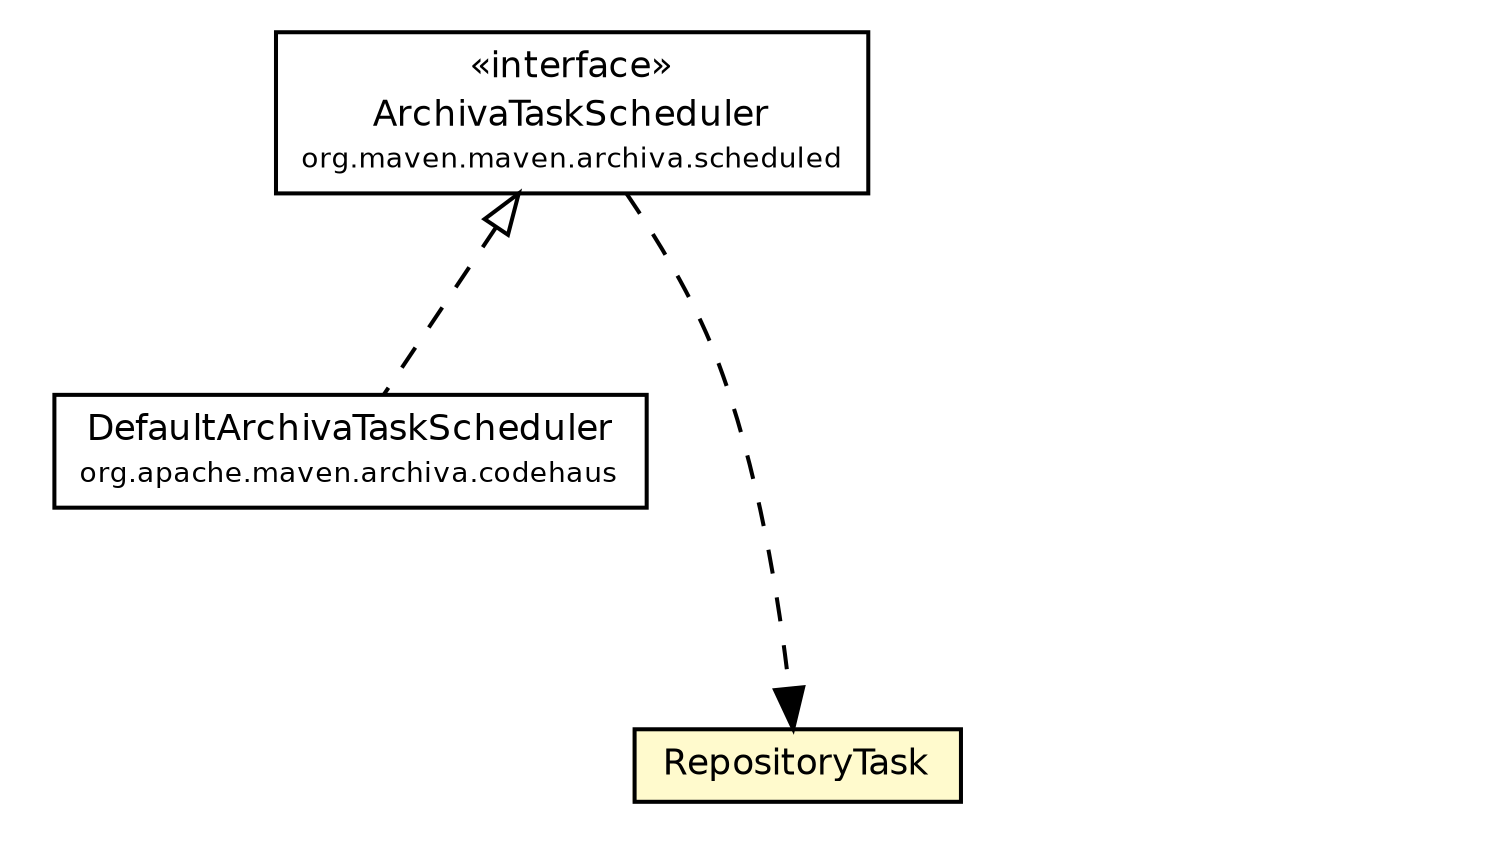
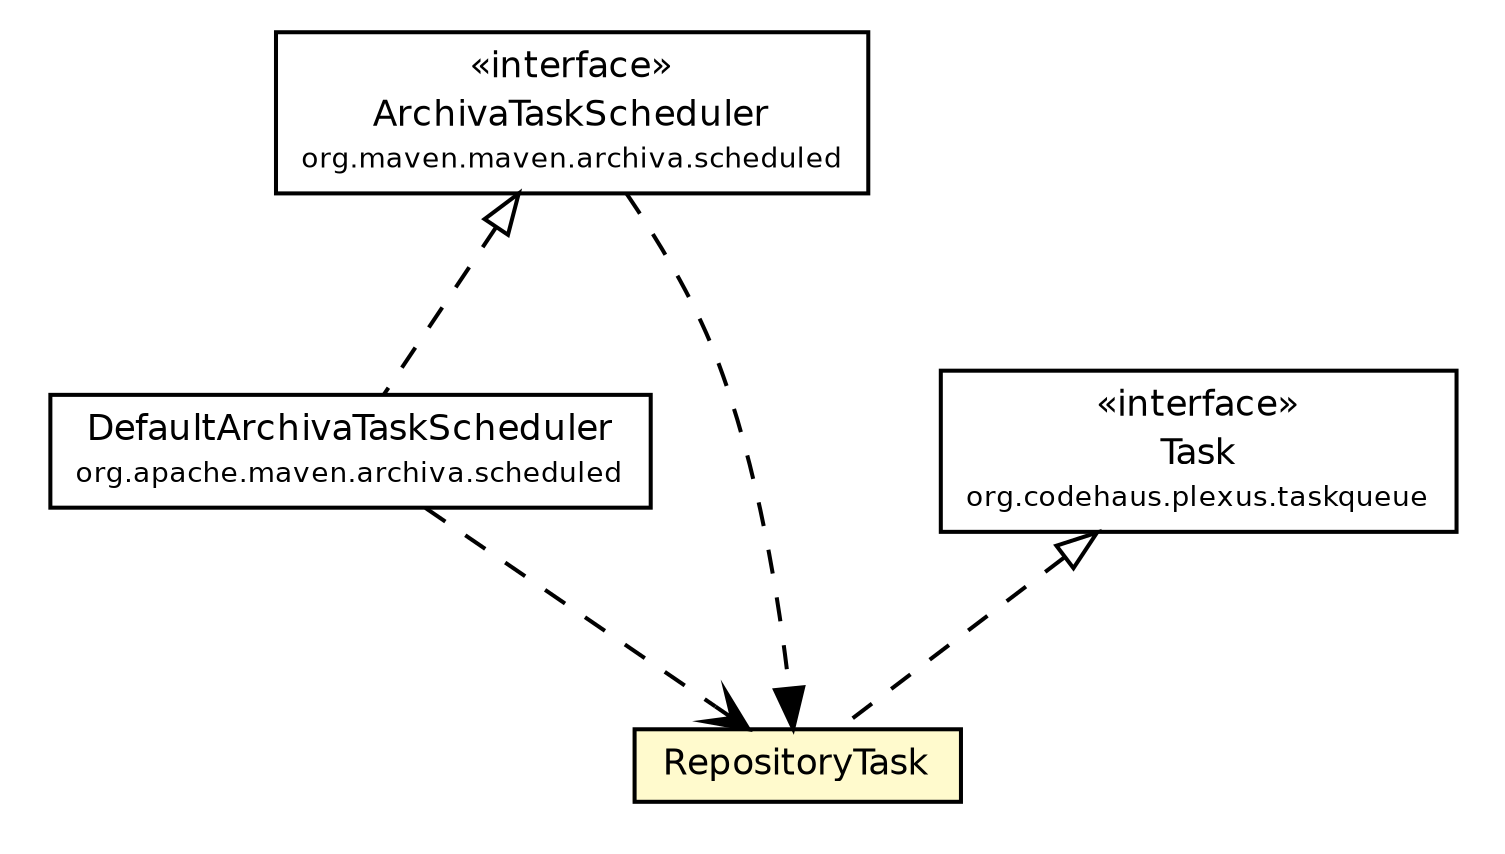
node "Task": added
node "DefaultArchivaTaskScheduler": text "org.apache.maven.archiva.codehaus" -> "org.apache.maven.archiva.scheduled"
edge "DefaultArchivaTaskScheduler" -> "RepositoryTask": added
